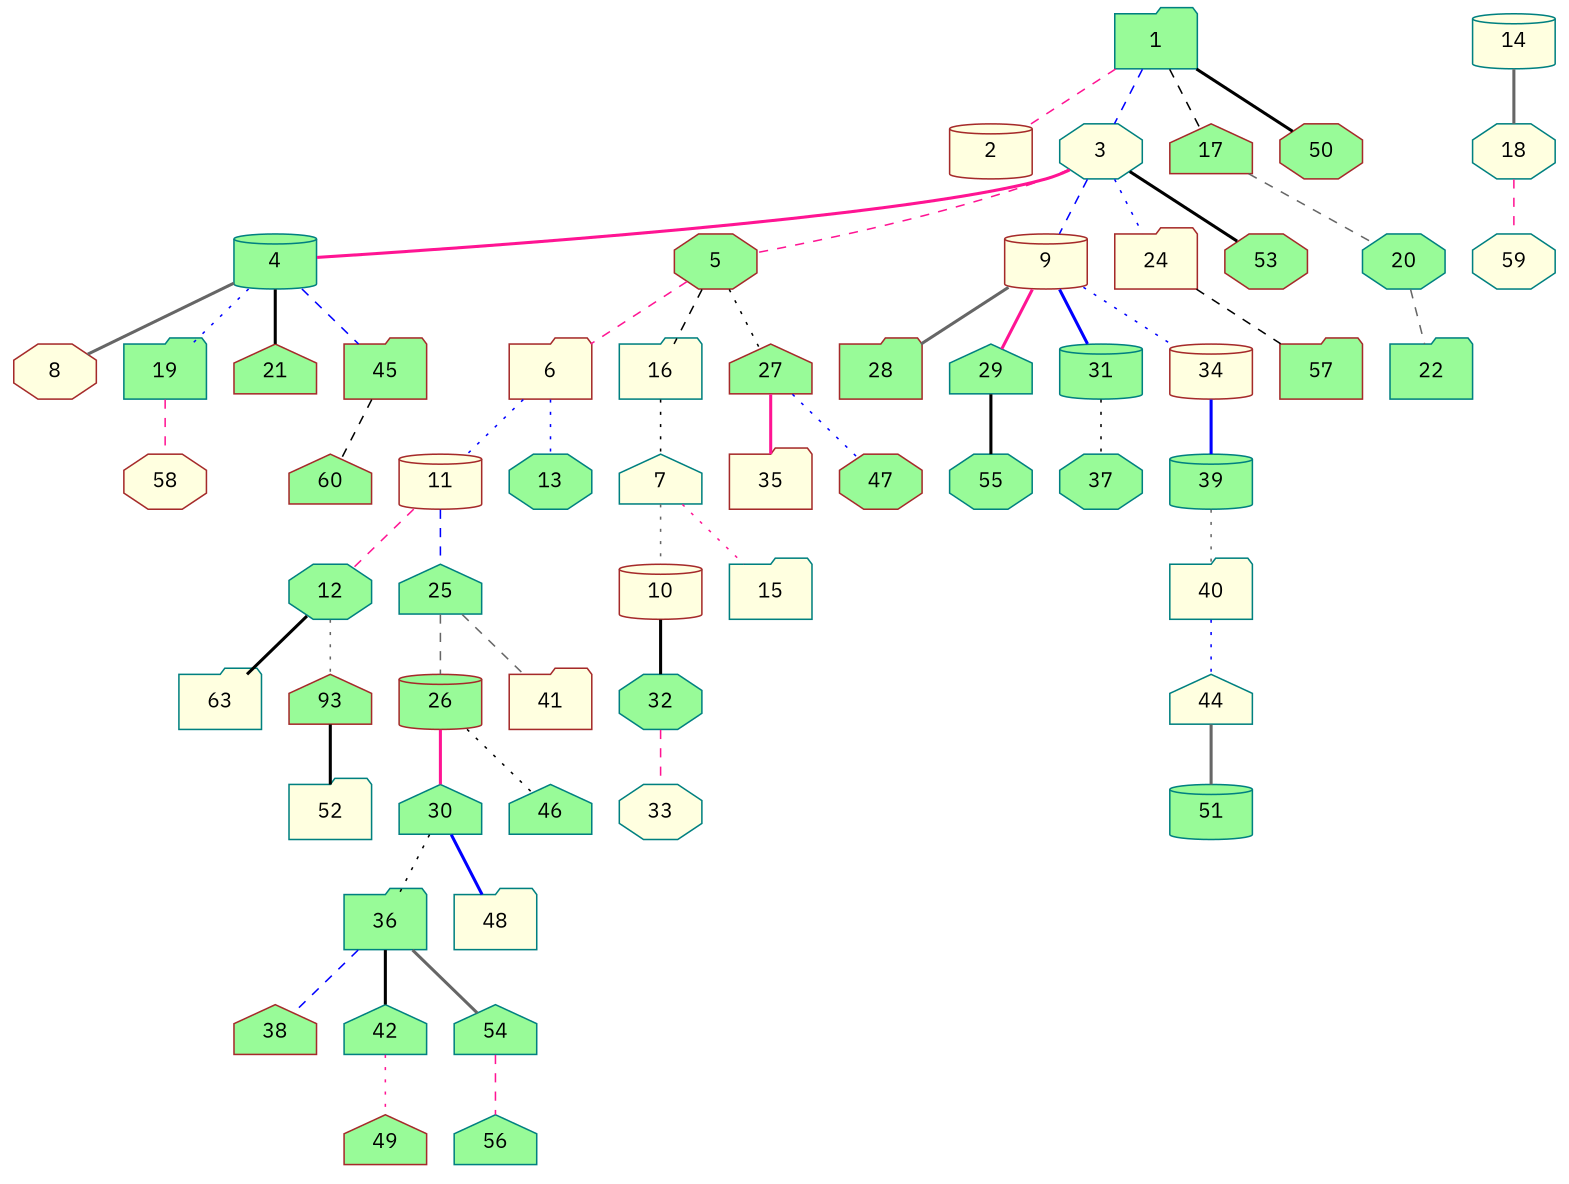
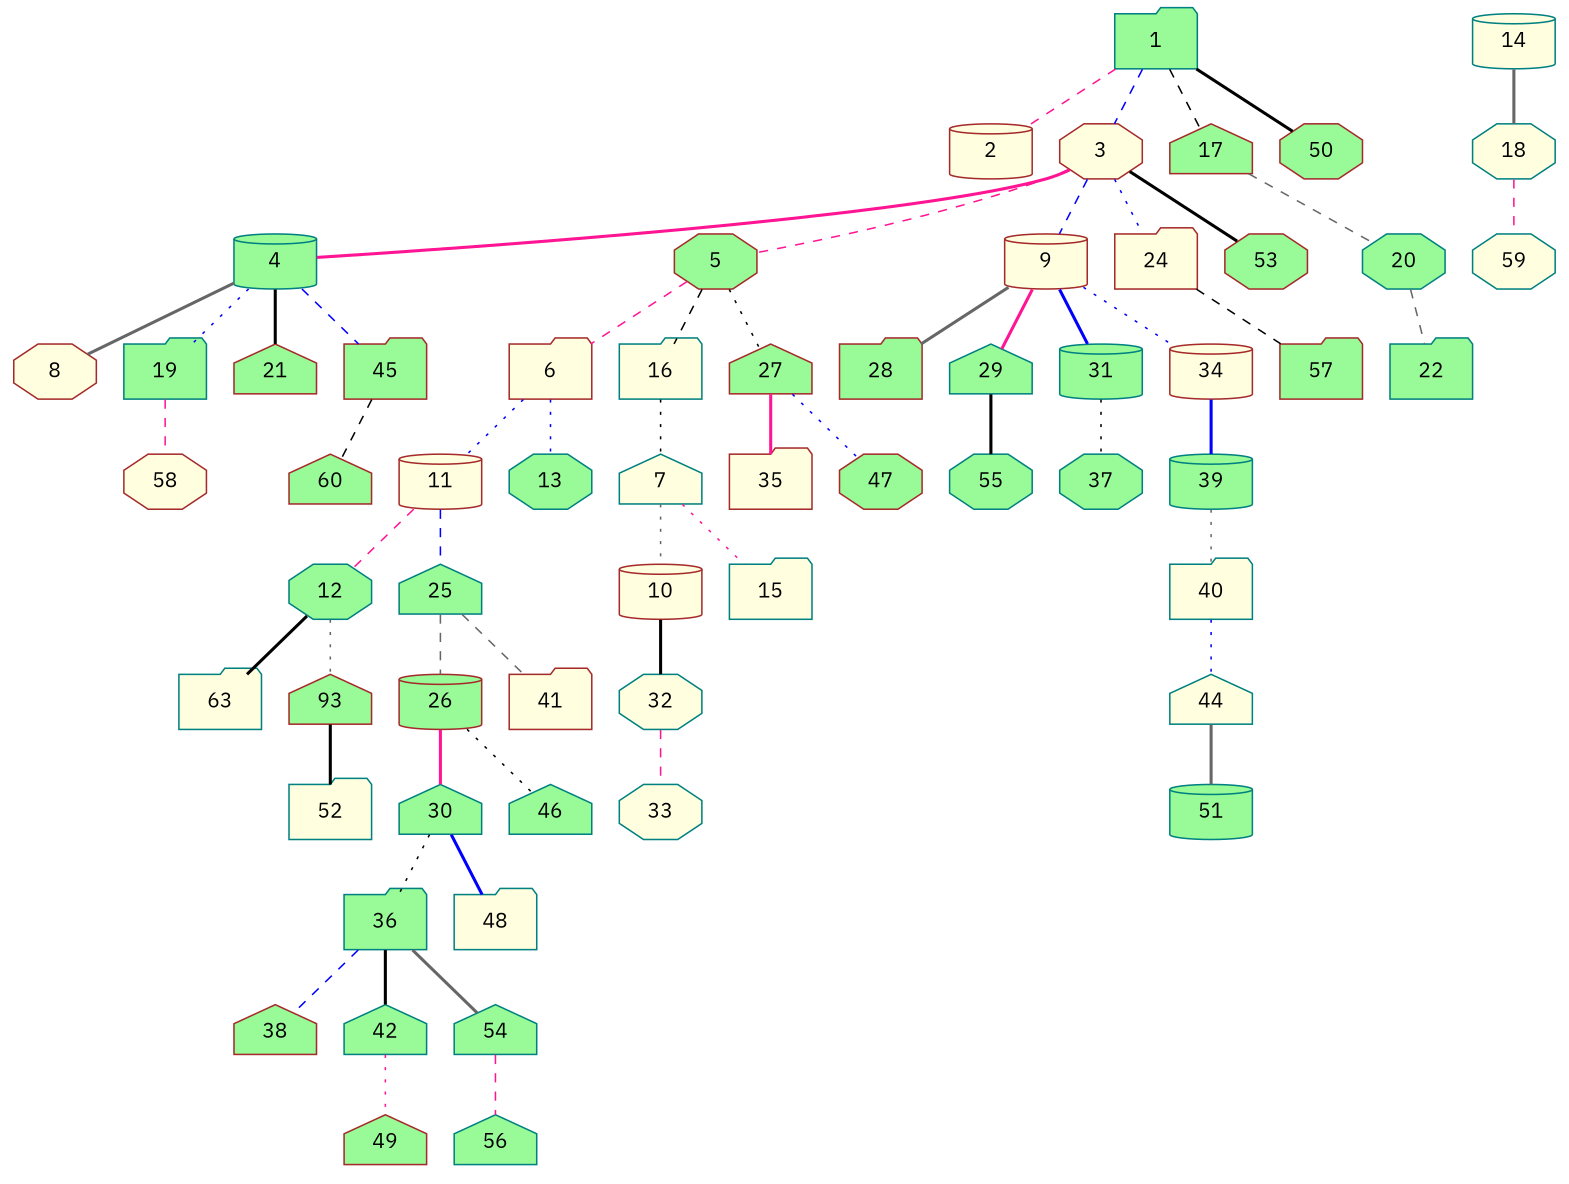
node "3": color teal -> brown
node "32": fillcolor palegreen -> lightyellow
